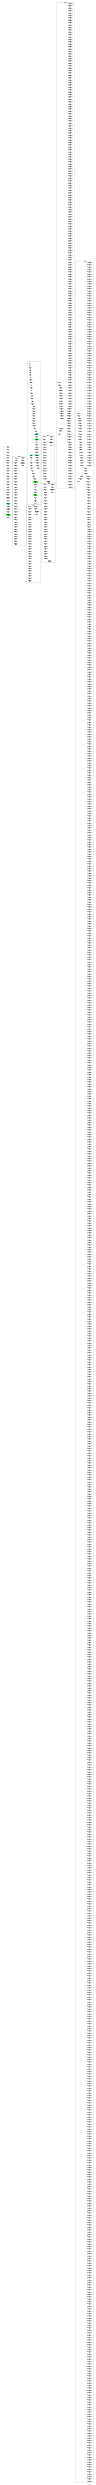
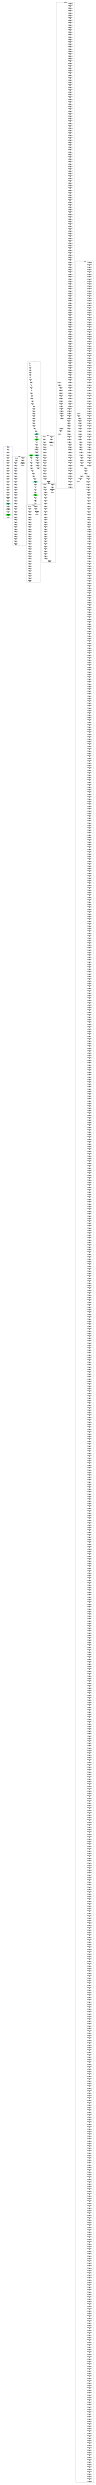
node "fft_aux__bb90 (fft_aux)taskwait WCET=13": fillcolor aquamarine -> green
node "fft_aux__bb109 CREATE _taskFunc36_ WCET=13": fillcolor green -> aquamarine
